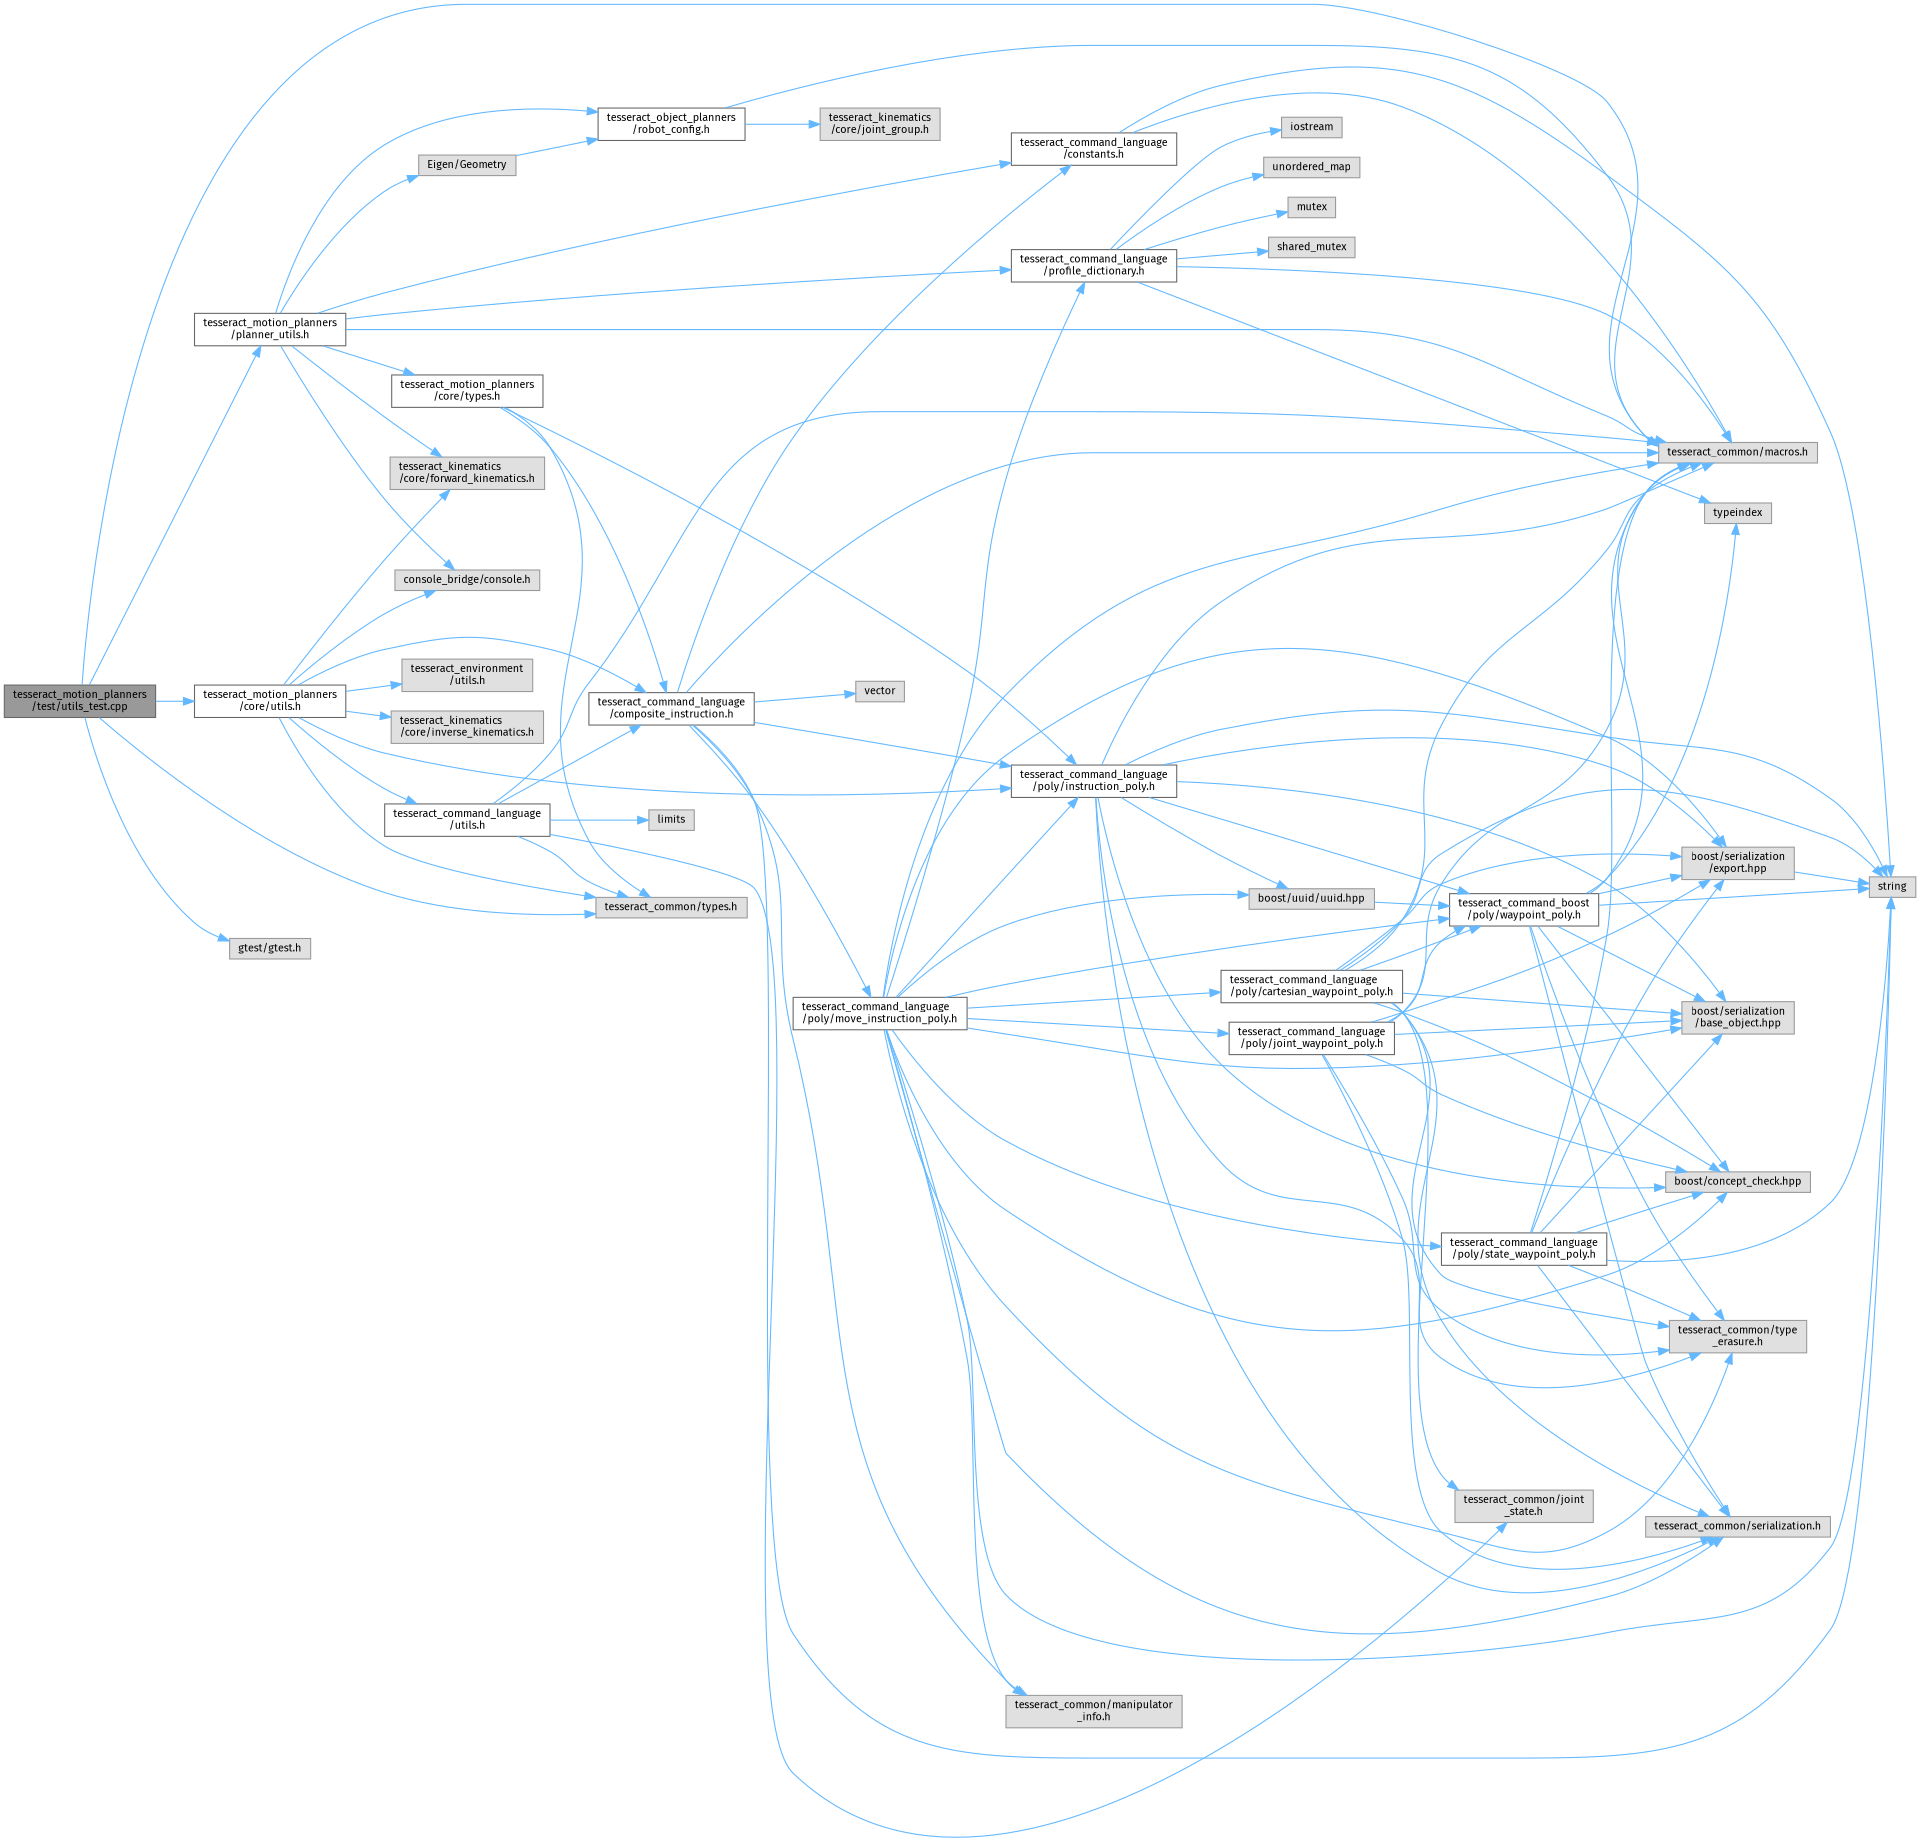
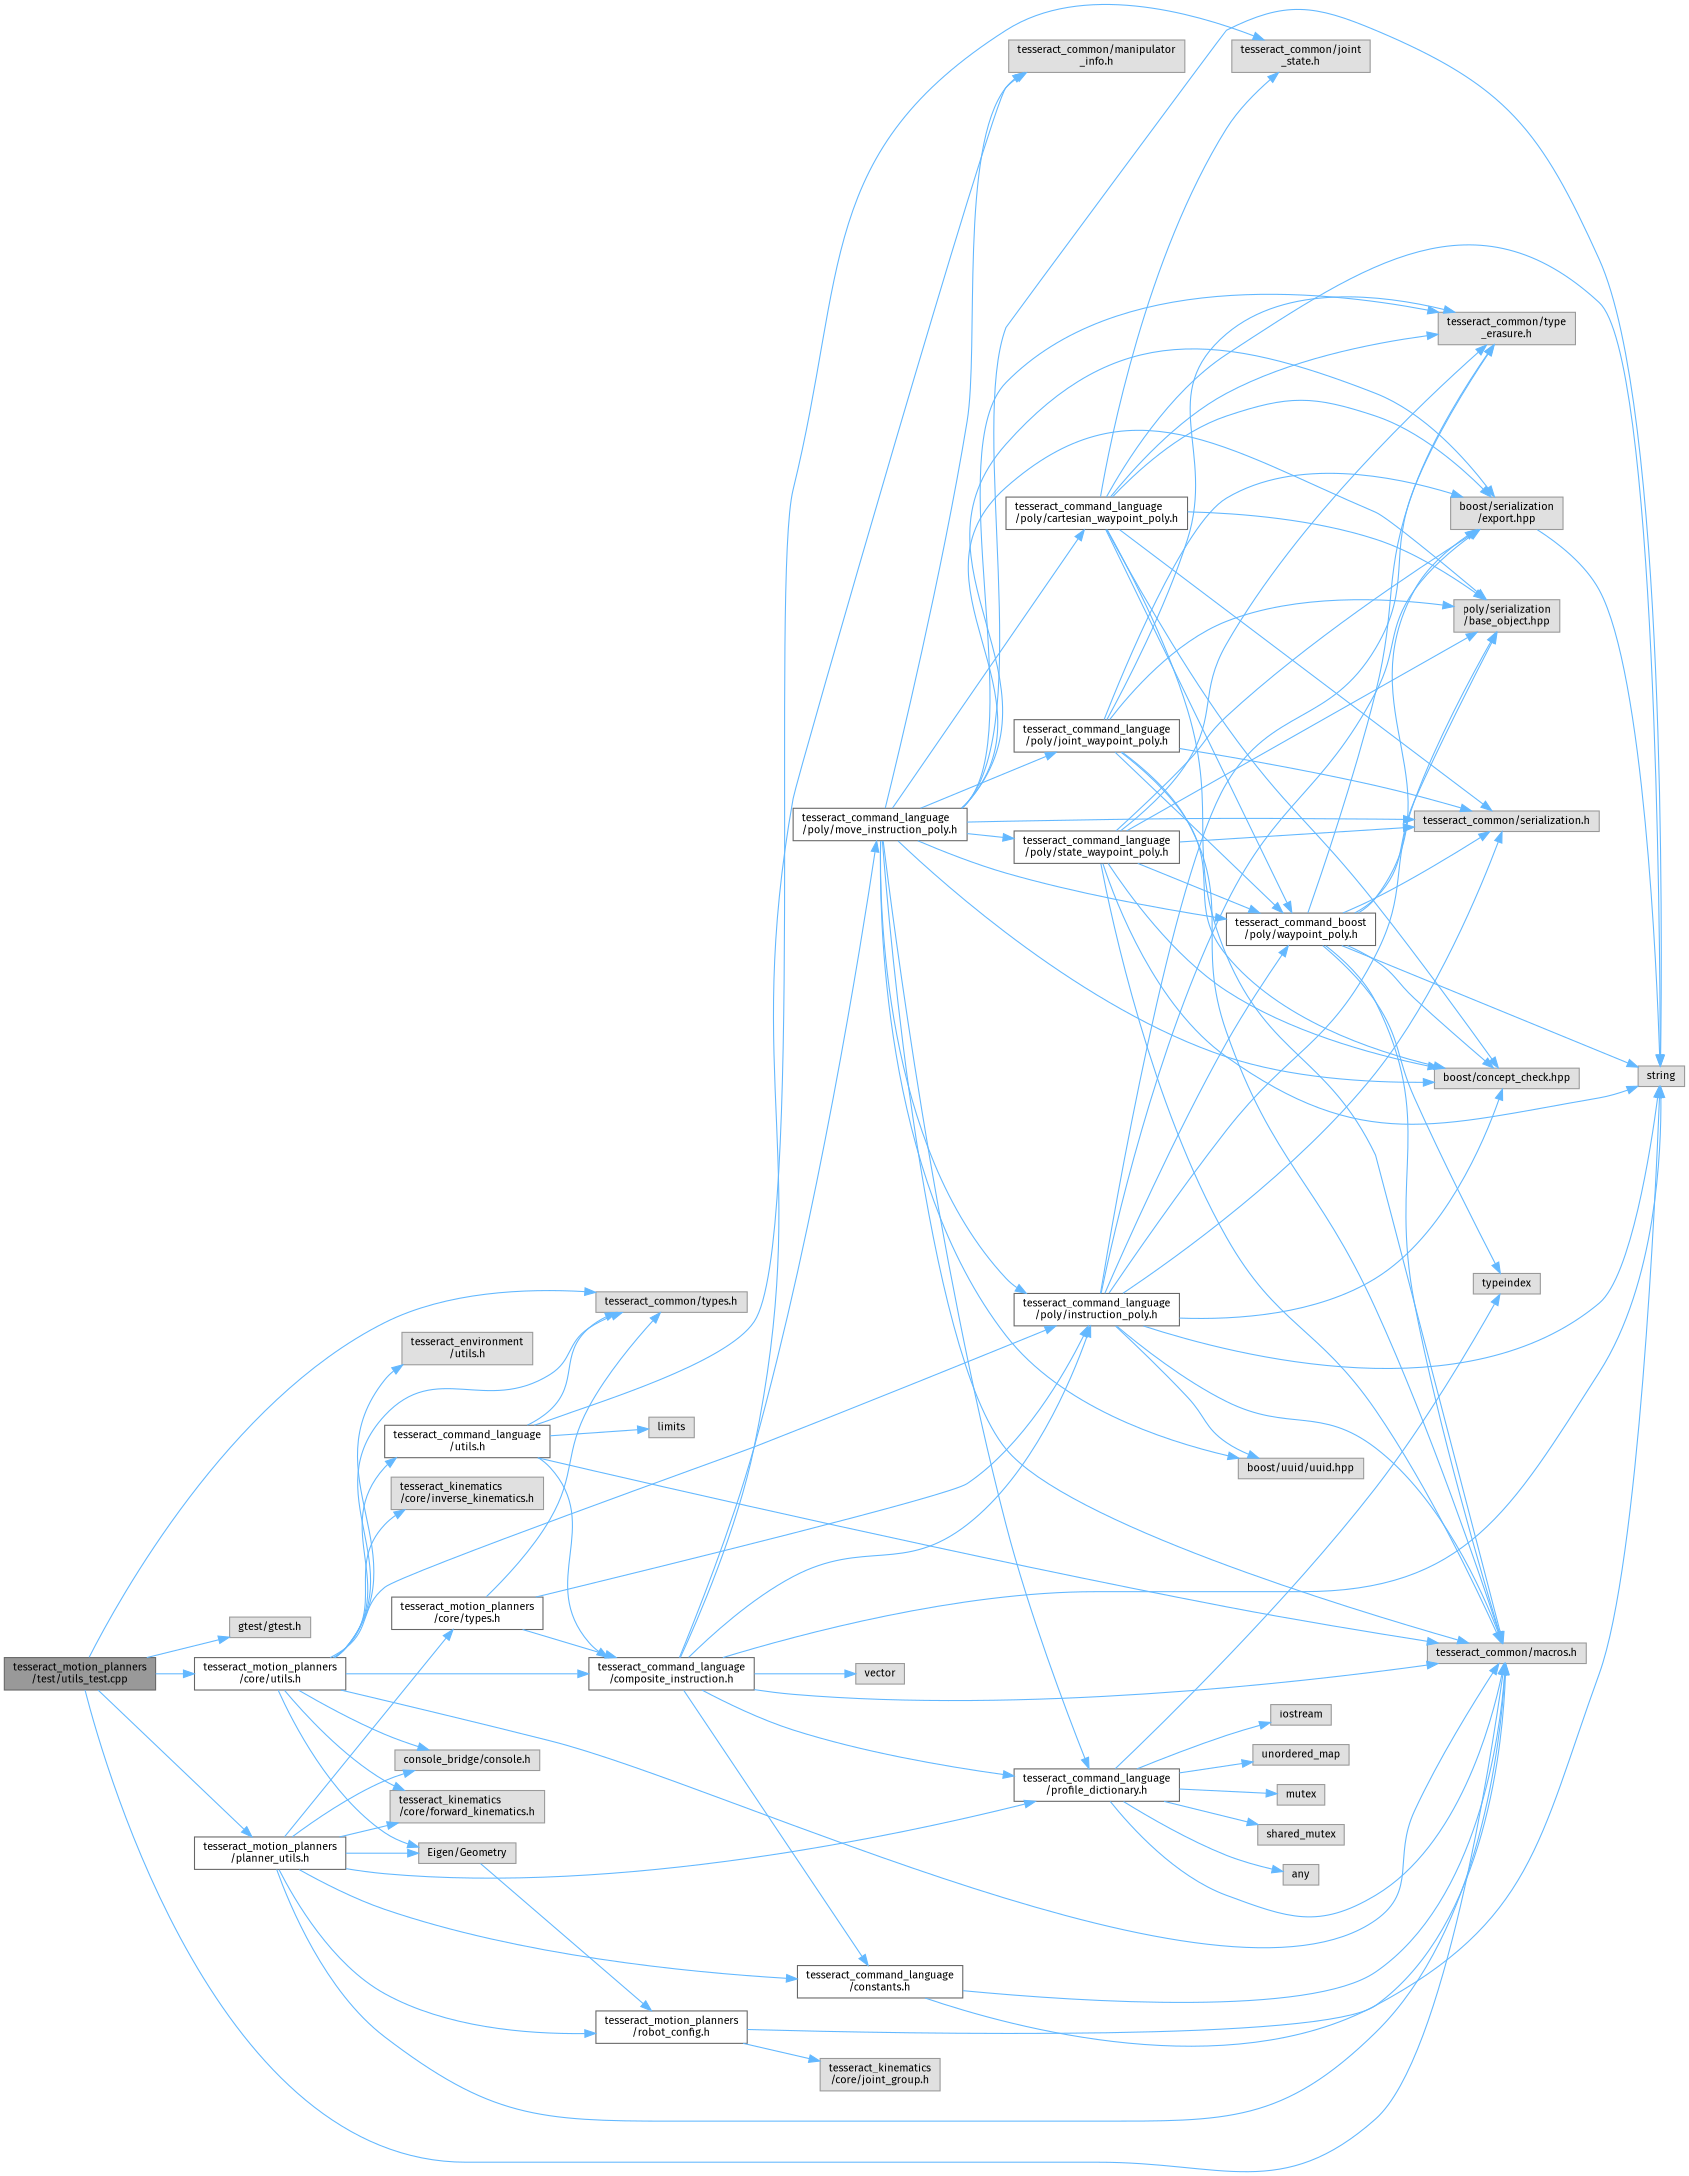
node "tesseract_object_planners /robot_config.h": label "tesseract_object_planners /robot_config.h" -> "tesseract_motion_planners /robot_config.h"
edge "boost/uuid/uuid.hpp" -> "tesseract_command_boost /poly/waypoint_poly.h": now "tesseract_command_language /poly/state_waypoint_poly.h" -> "tesseract_command_boost /poly/waypoint_poly.h"
node "boost/serialization /base_object.hpp": label "boost/serialization /base_object.hpp" -> "poly/serialization /base_object.hpp"
edge "tesseract_command_language /composite_instruction.h" -> "tesseract_command_language /profile_dictionary.h": added
edge "tesseract_motion_planners /core/utils.h" -> "Eigen/Geometry": added
node "any": added
edge "tesseract_motion_planners /core/utils.h" -> "tesseract_common/macros.h": added
